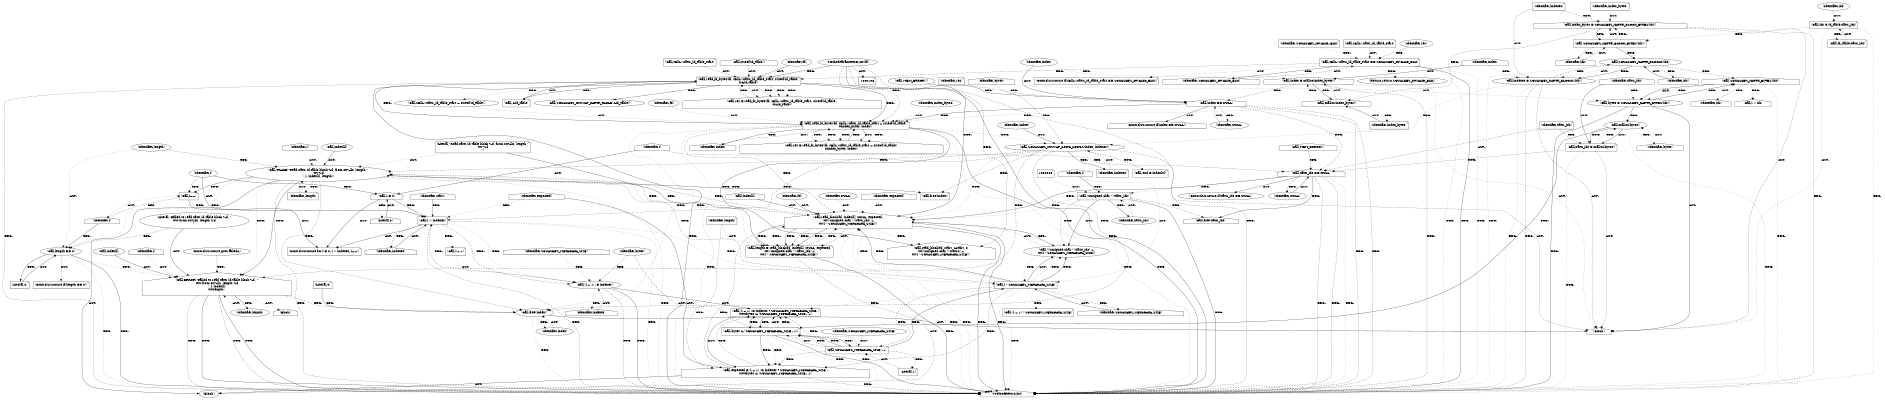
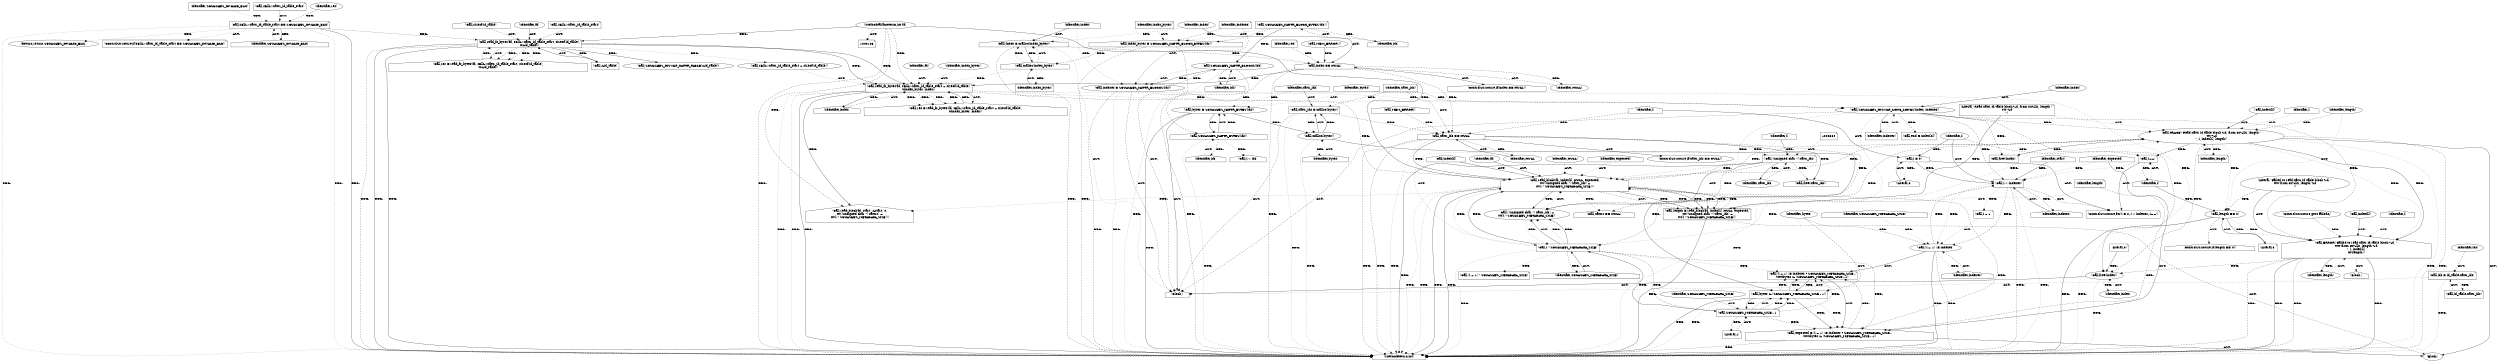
edge "(Call,index_bytes = SQUASHFS_XATTR_BLOCK_BYTES(ids))" -> "(Call,SQUASHFS_XATTR_BLOCK_BYTES(ids))": removed, label "CFG:"
edge "(Call,ids = id_table.xattr_ids)" -> "(Call,SQUASHFS_XATTR_BLOCK_BYTES(ids))": removed, label "DDG:"
edge "(Call,SQUASHFS_XATTR_BLOCKS(ids))" -> "(Call,SQUASHFS_XATTR_BYTES(ids))": label "DDG: " -> "CFG: "
edge "(Call,indexes = SQUASHFS_XATTR_BLOCKS(ids))" -> "(Call,SQUASHFS_INSWAP_LONG_LONGS(index, indexes))": label "DDG: " -> "CFG: "
node "(Call,xattrs == NULL)": added
edge "(Call,i < indexes)" -> "(ControlStructure,for(i = 0; i < indexes; i++))": style solid -> dashed
edge "(Call,SQUASHFS_INSWAP_LONG_LONGS(index, indexes))" -> "(MethodReturn,int)": added, label "DDG:"
node "(ControlStructure,if(length == 0))": shape note -> house
